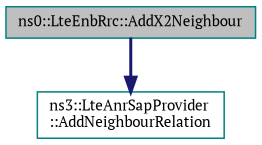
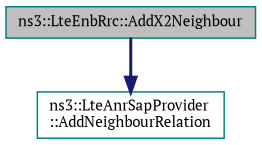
node "ns0::LteEnbRrc::AddX2Neighbour": label "ns0::LteEnbRrc::AddX2Neighbour" -> "ns3::LteEnbRrc::AddX2Neighbour"
